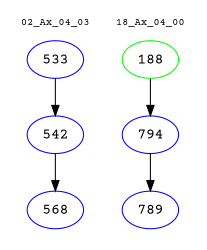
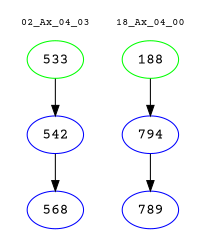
node "533": color blue -> green
